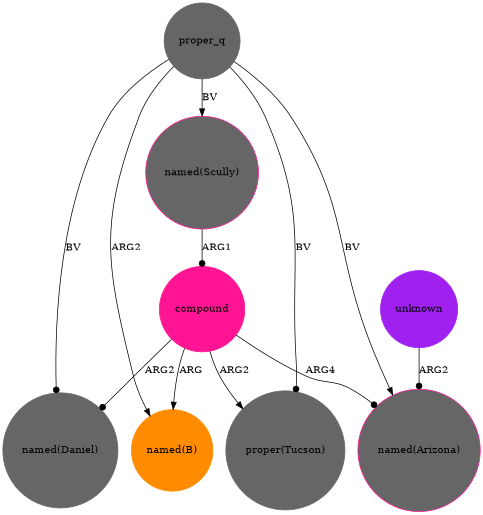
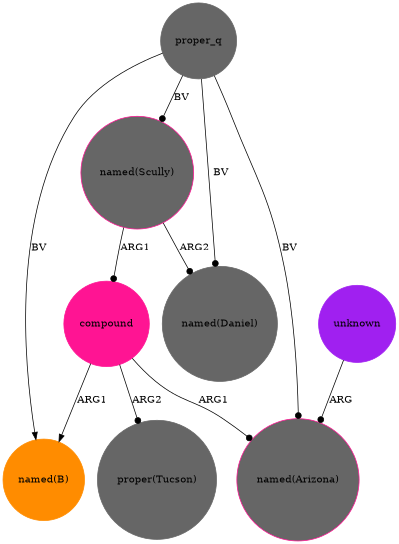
edge "proper_q" -> "named(Scully)": arrowhead normal -> dot
edge "proper_q" -> "named(Arizona)": arrowhead normal -> dot
edge "proper_q" -> "proper(Tucson)": removed, label "BV"
edge "proper_q" -> "named(B)": label "ARG2" -> "BV"
edge "compound" -> "named(B)": label "ARG" -> "ARG1"
edge "compound" -> "named(Arizona)": label "ARG4" -> "ARG1"
edge "unknown" -> "named(Arizona)": label "ARG2" -> "ARG"
edge "compound" -> "named(Daniel)": now "named(Scully)" -> "named(Daniel)"
edge "compound" -> "proper(Tucson)": arrowhead normal -> dot
